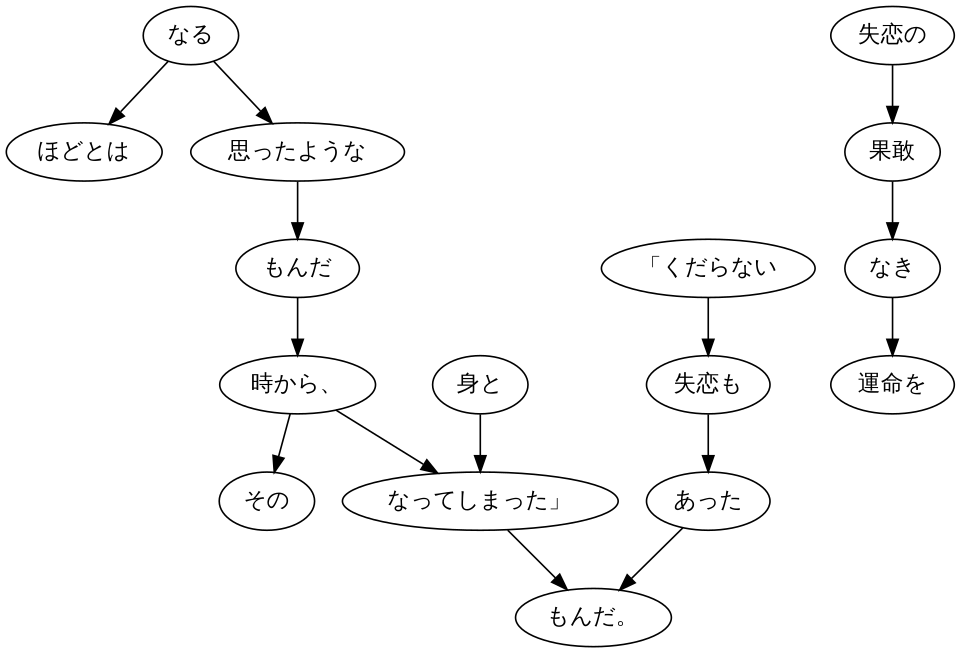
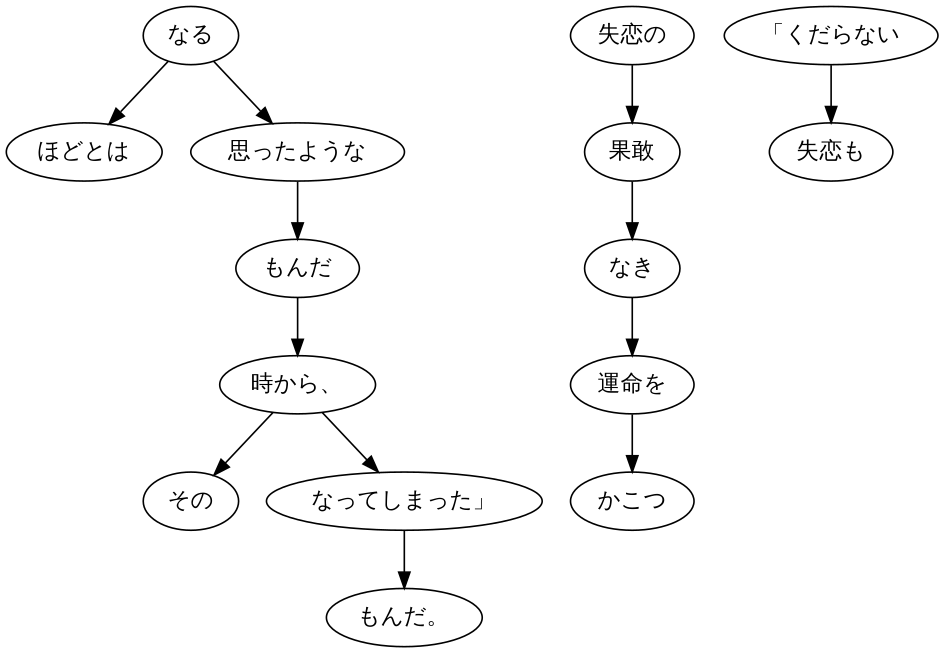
node "身と": removed
node "かこつ": added
node "あった": removed
